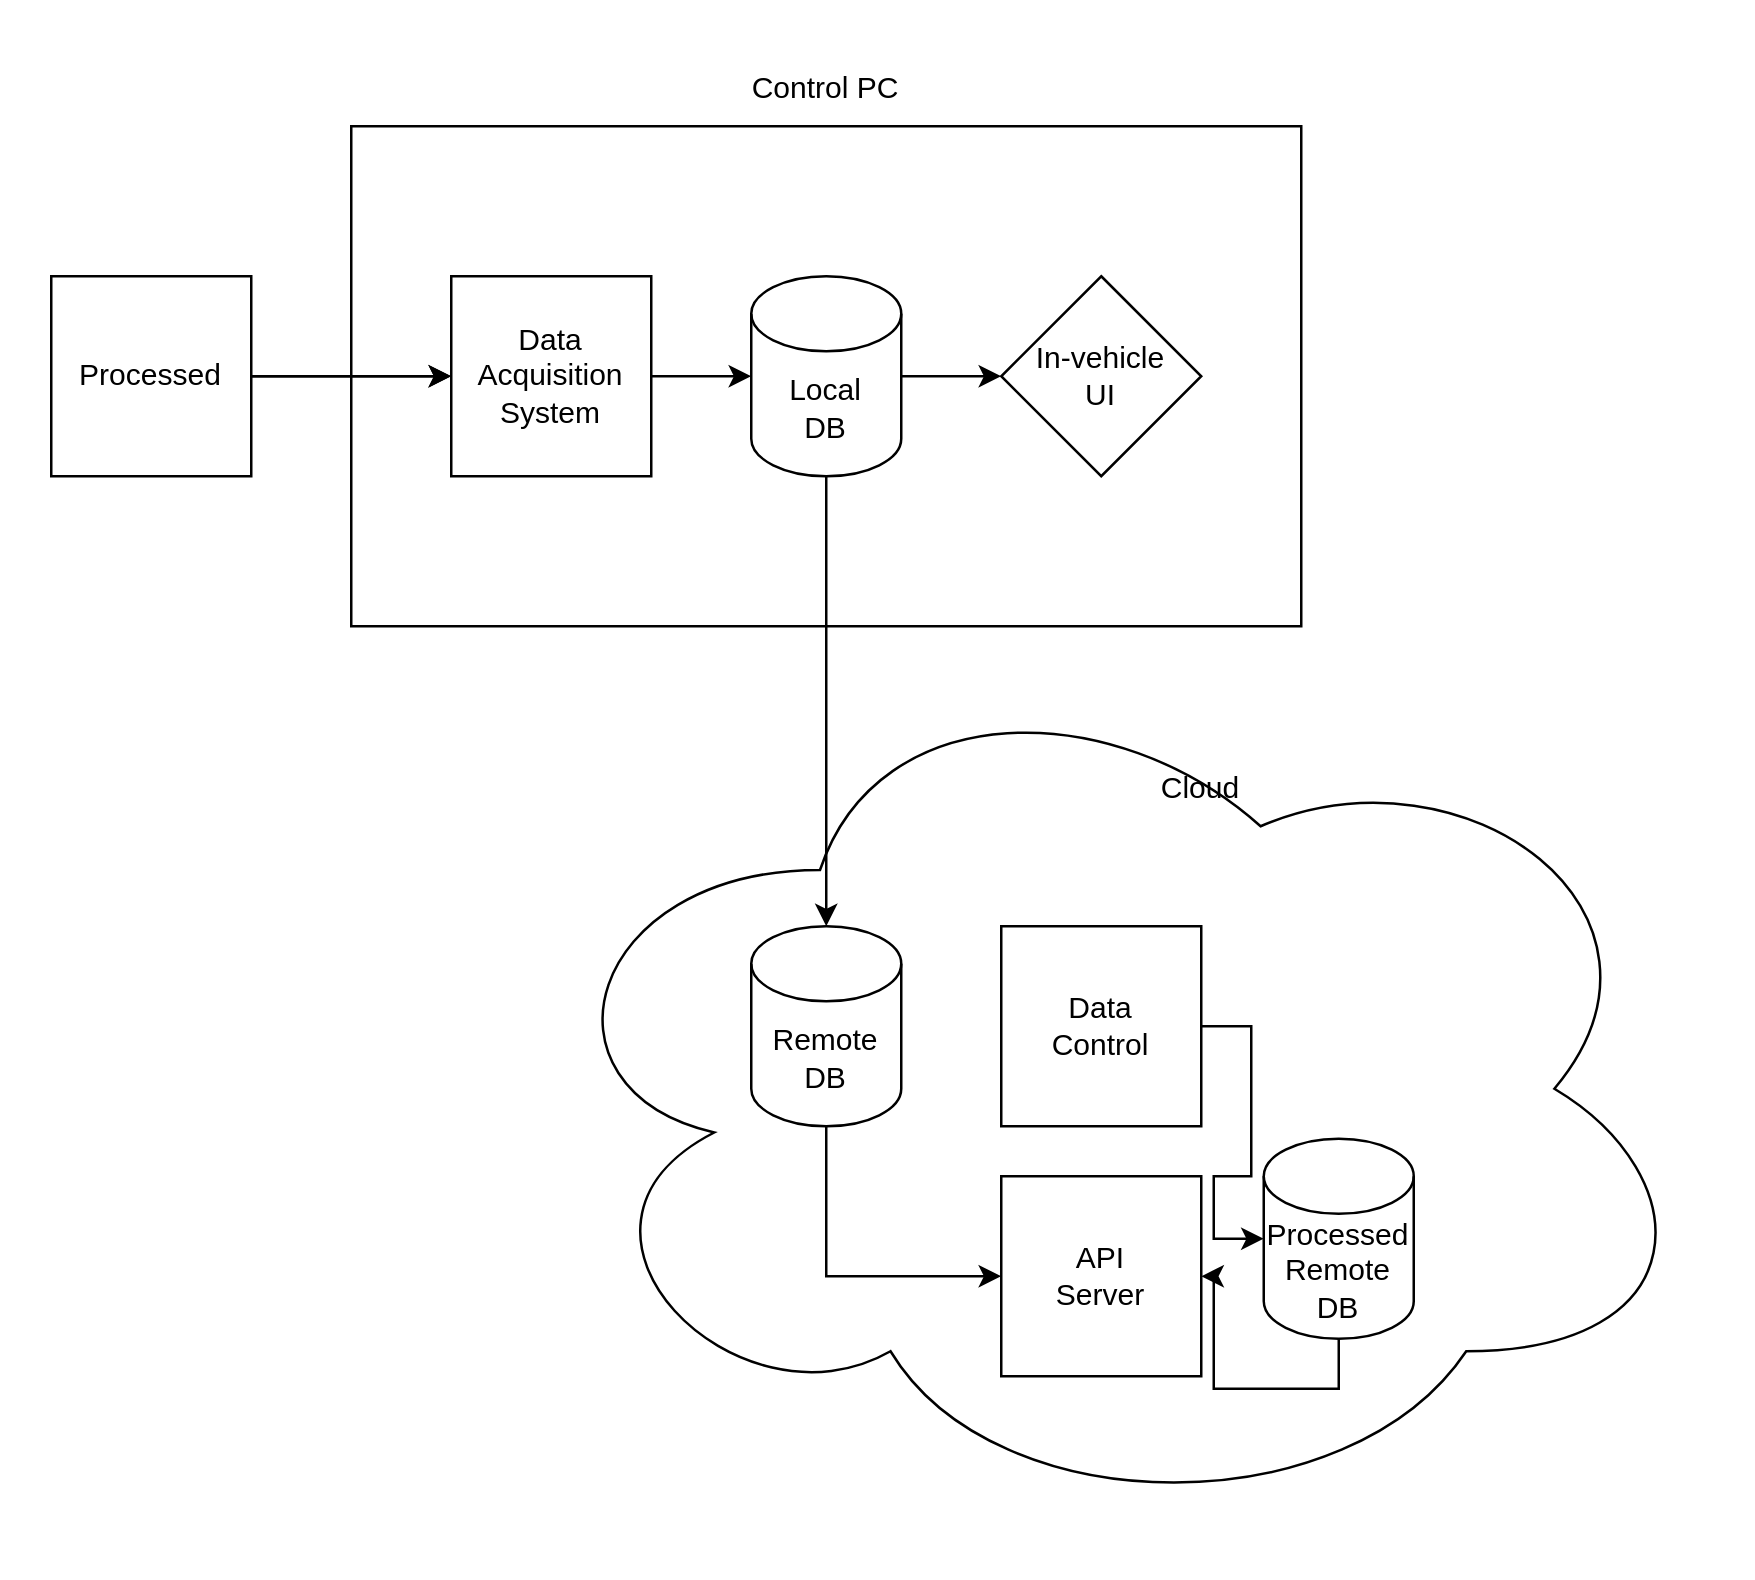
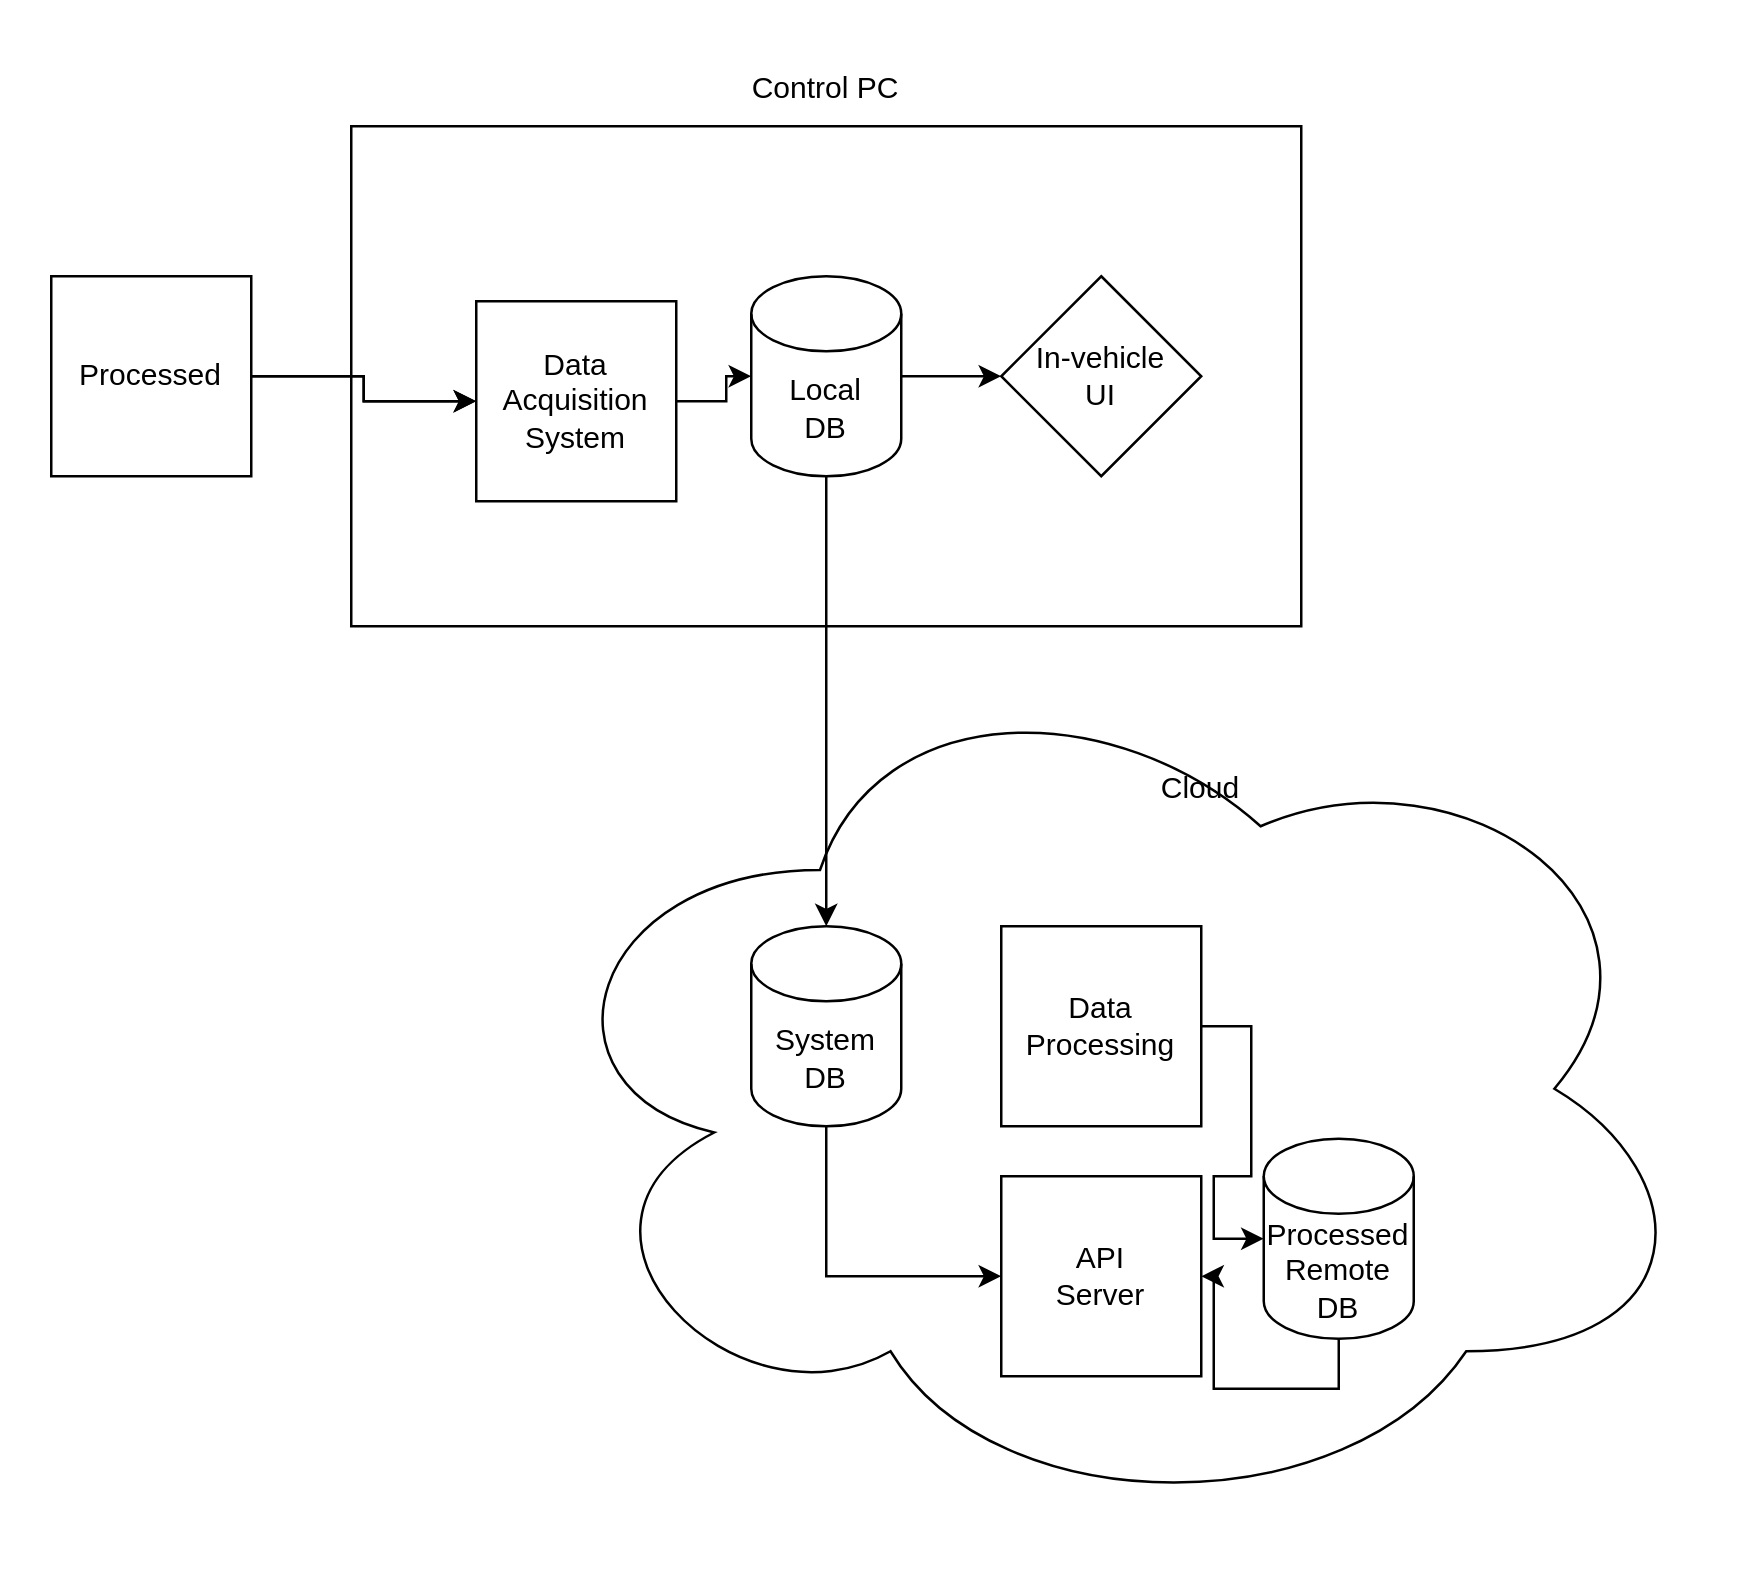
node "Data Acquisition System": moved (551, 376) -> (576, 401)
node "Data Control": label "Data Control" -> "Data Processing"
node "Remote DB": label "Remote DB" -> "System DB"
